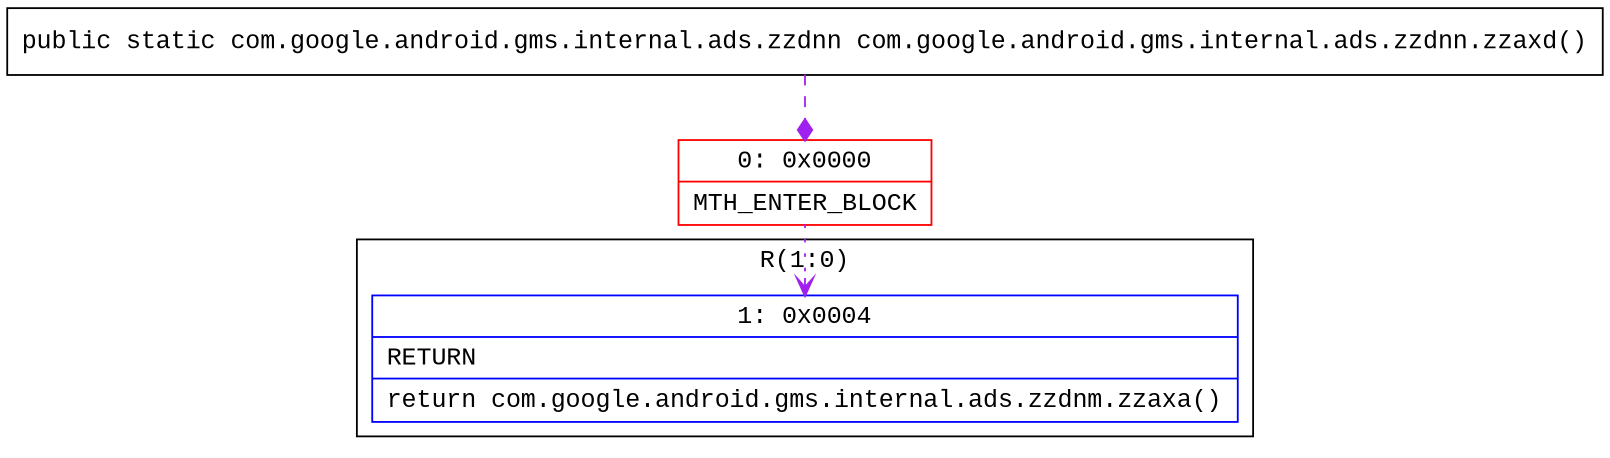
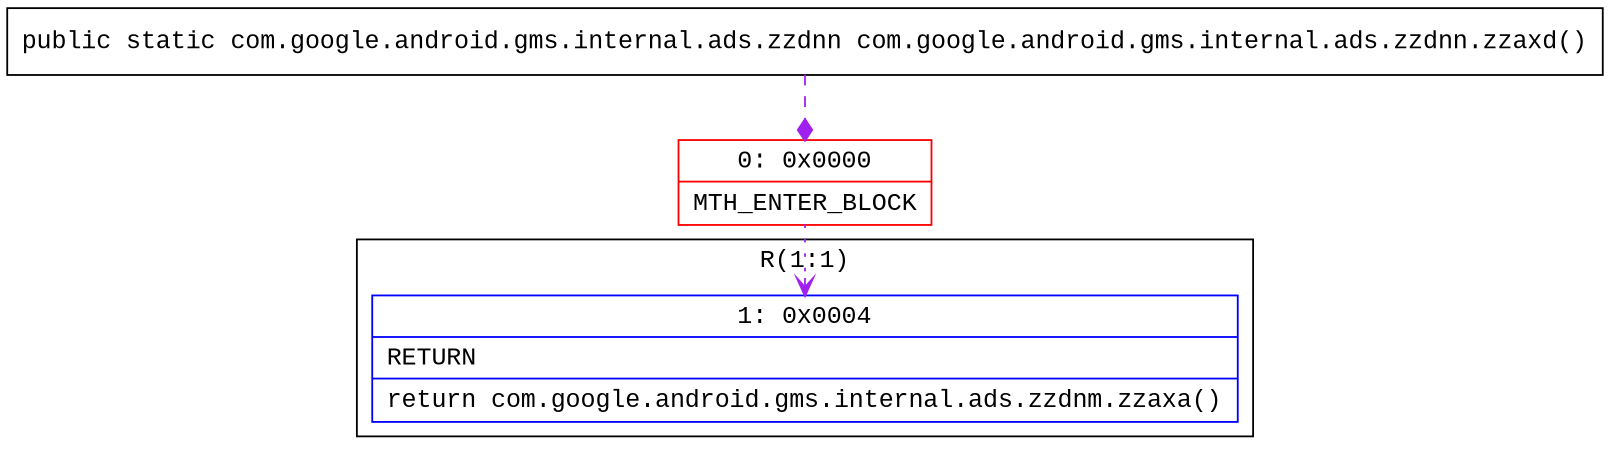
cluster "R(1:0)": label "R(1:0)" -> "R(1:1)"
